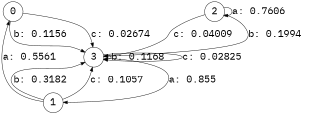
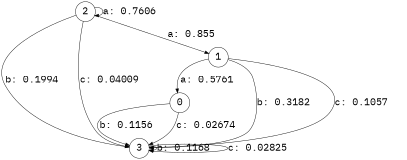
edge "1" -> "0": label "a: 0.5561   " -> "a: 0.5761   "
edge "3" -> "1": now "2" -> "1"
